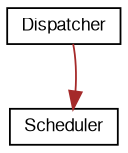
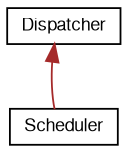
edge "Dispatcher" -> "Scheduler": reversed
